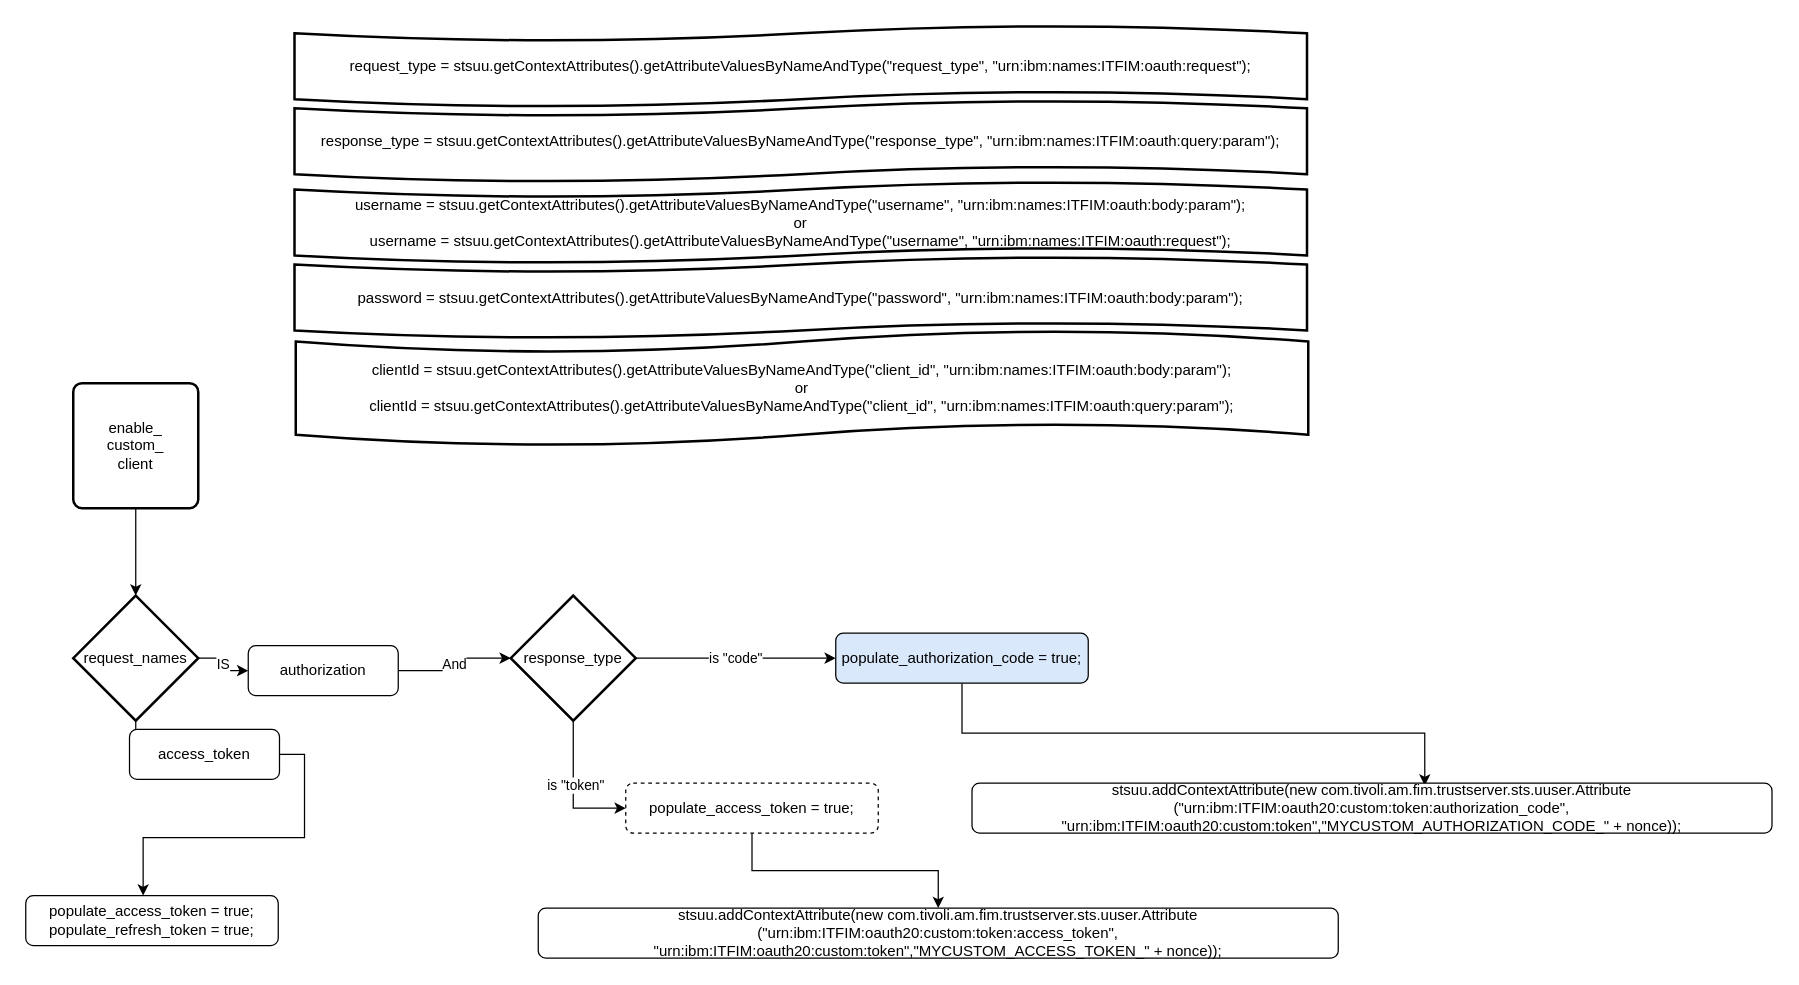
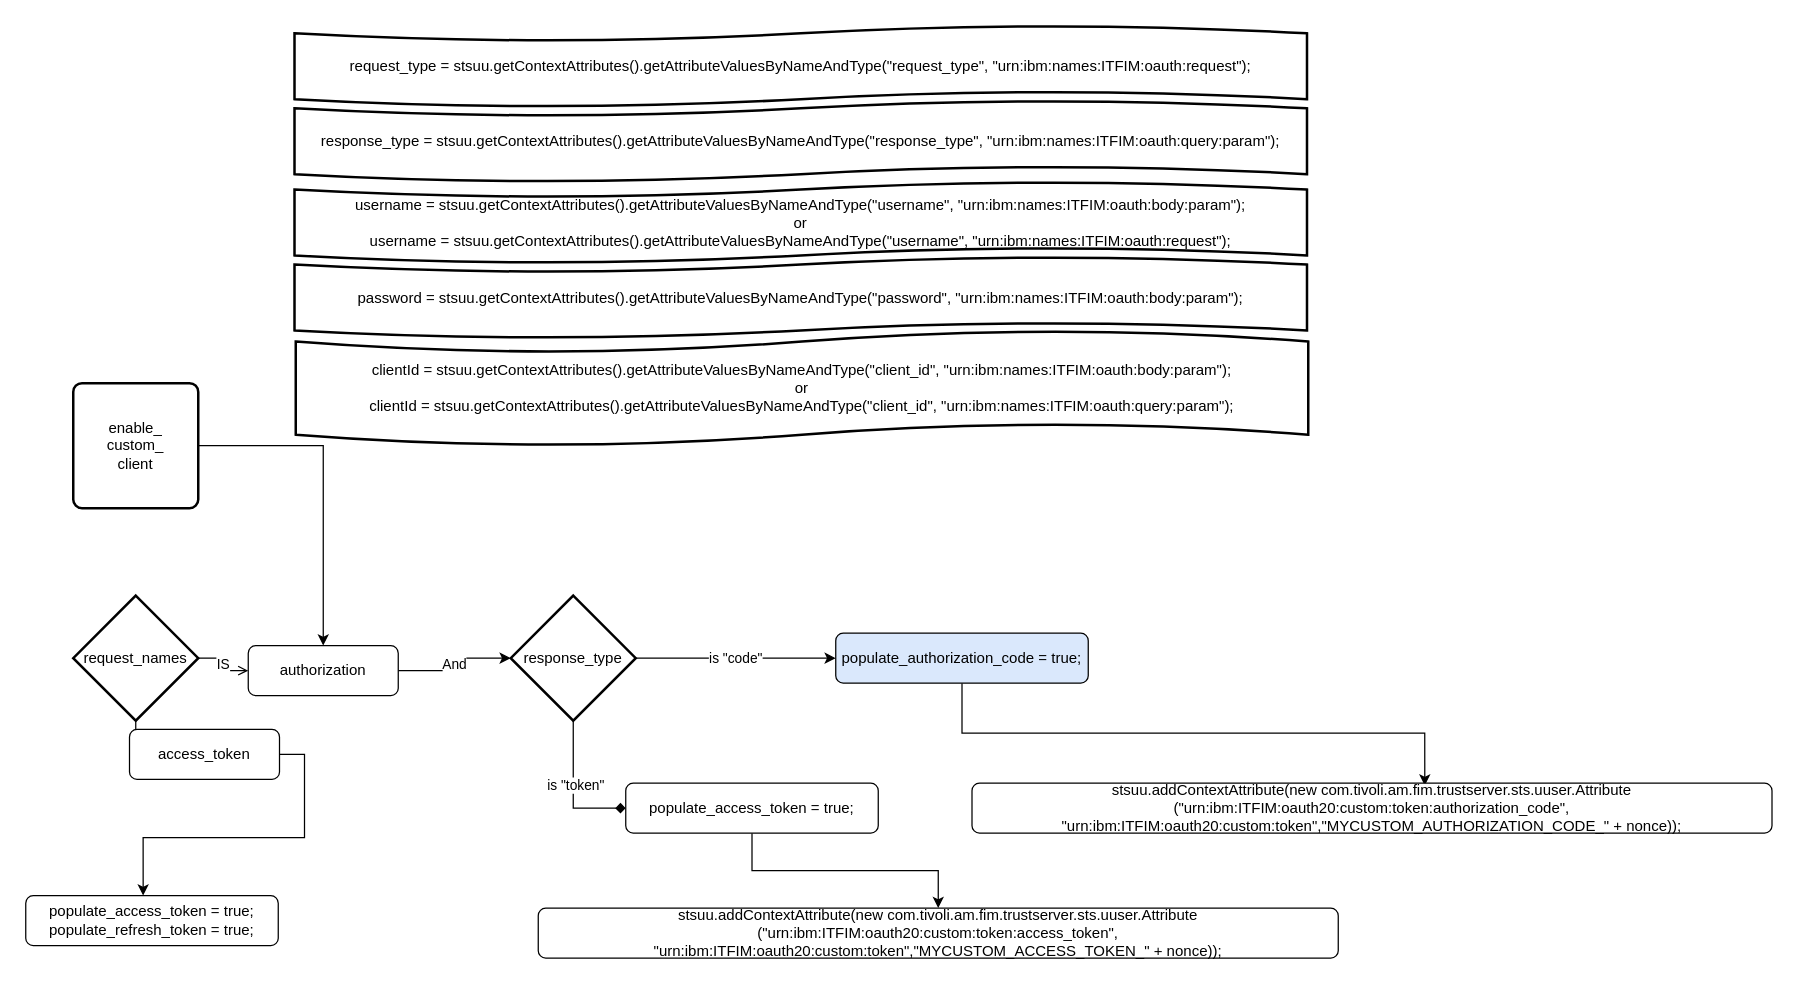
edge "enable_ custom_ client" -> "request_names": now "enable_ custom_ client" -> "authorization"
edge "request_names" -> "authorization": arrowhead classic -> open
edge "response_type" -> "populate_access_token = true;": arrowhead classic -> diamond
node "populate_access_token = true;": style dashed -> solid
